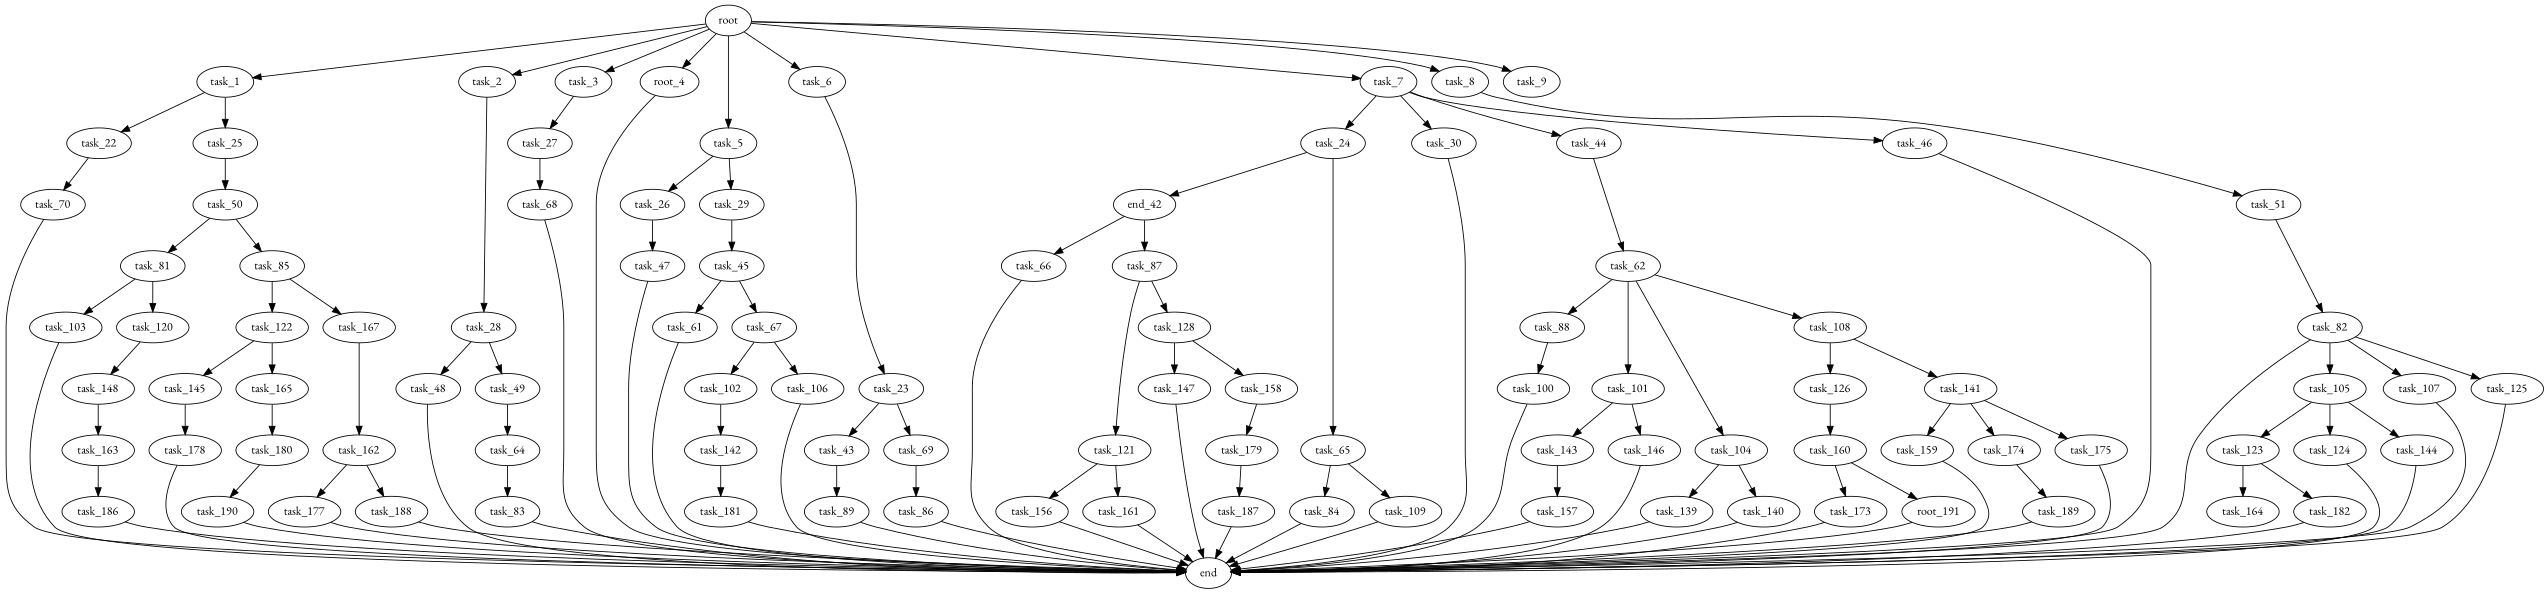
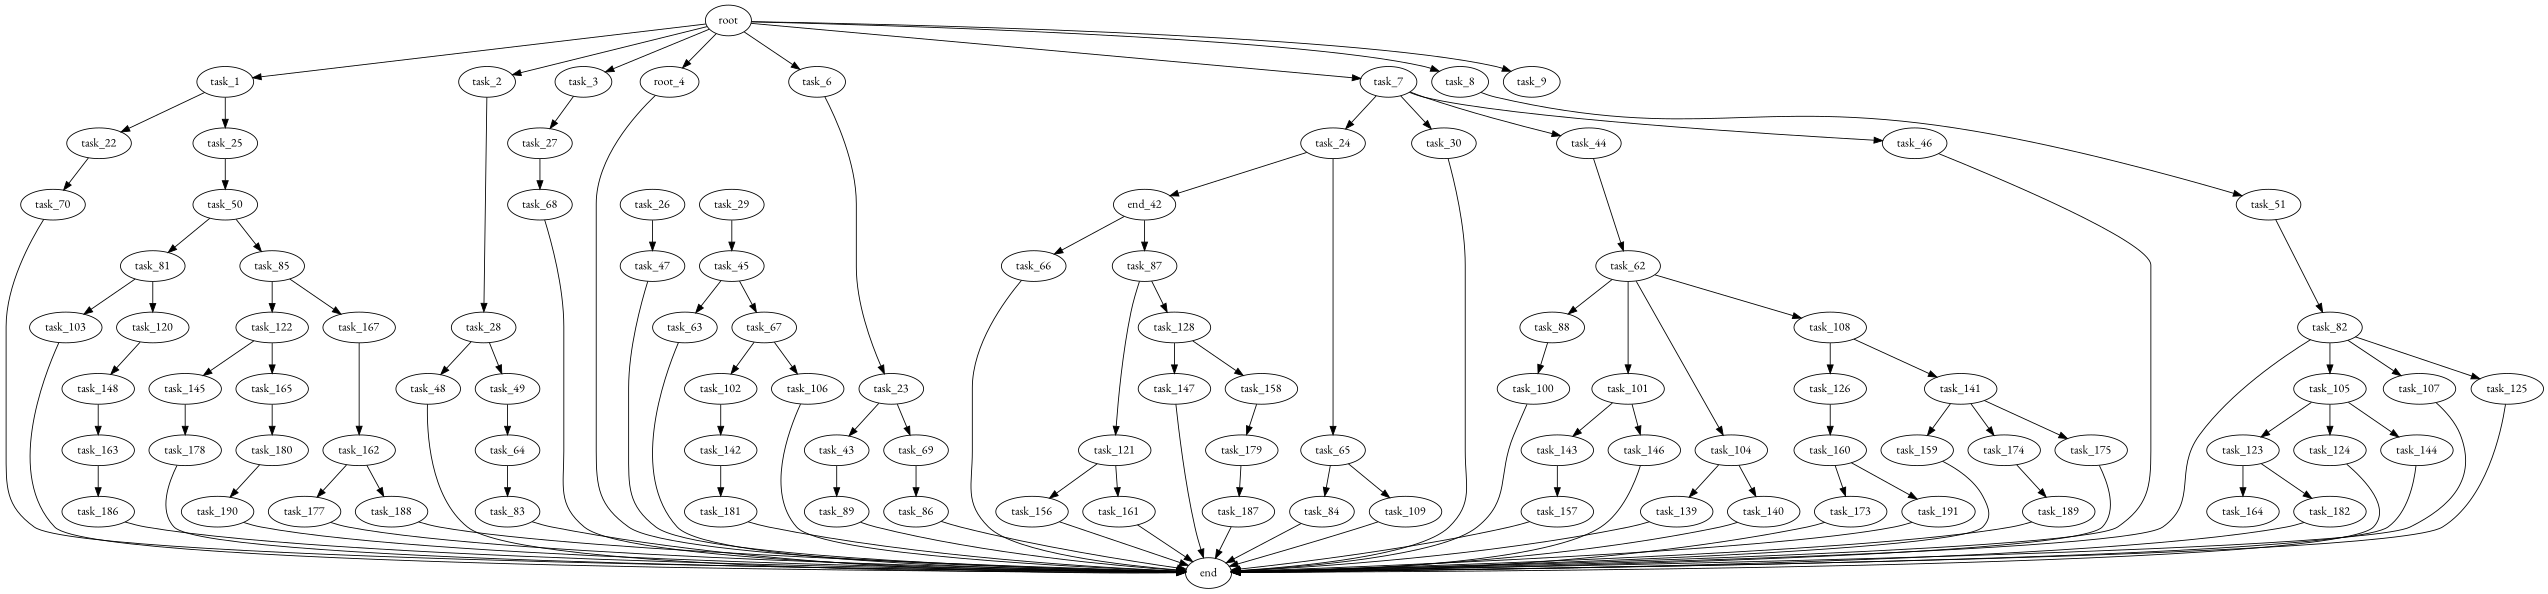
node "task_5": removed
node "task_61": label "task_61" -> "task_63"
node "root_191": label "root_191" -> "task_191"
